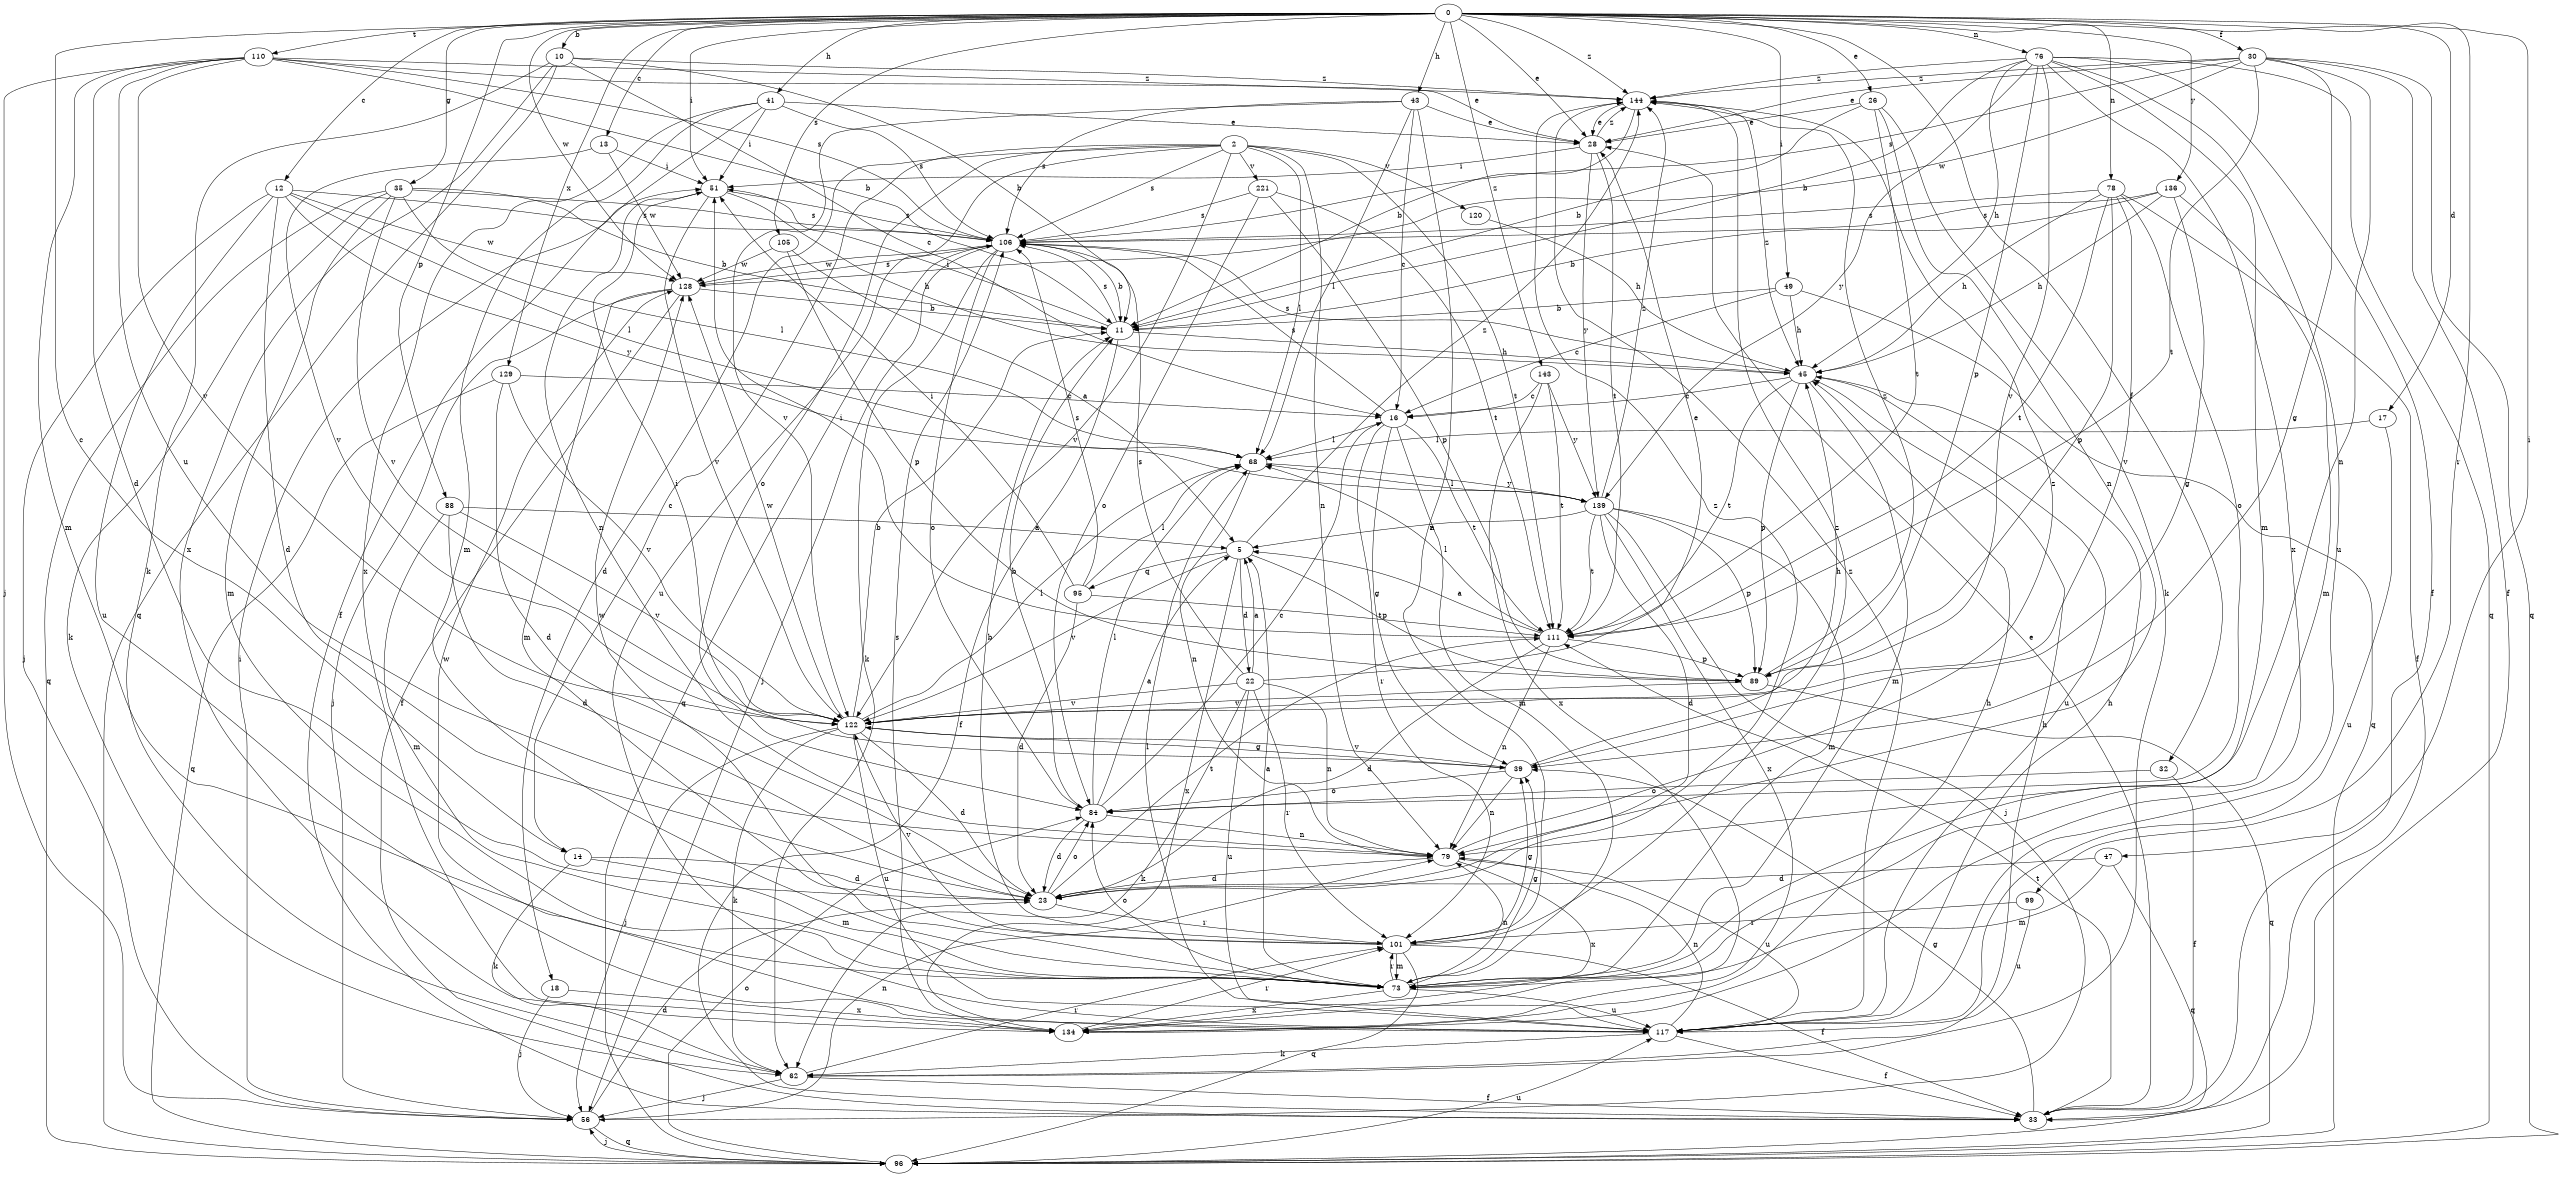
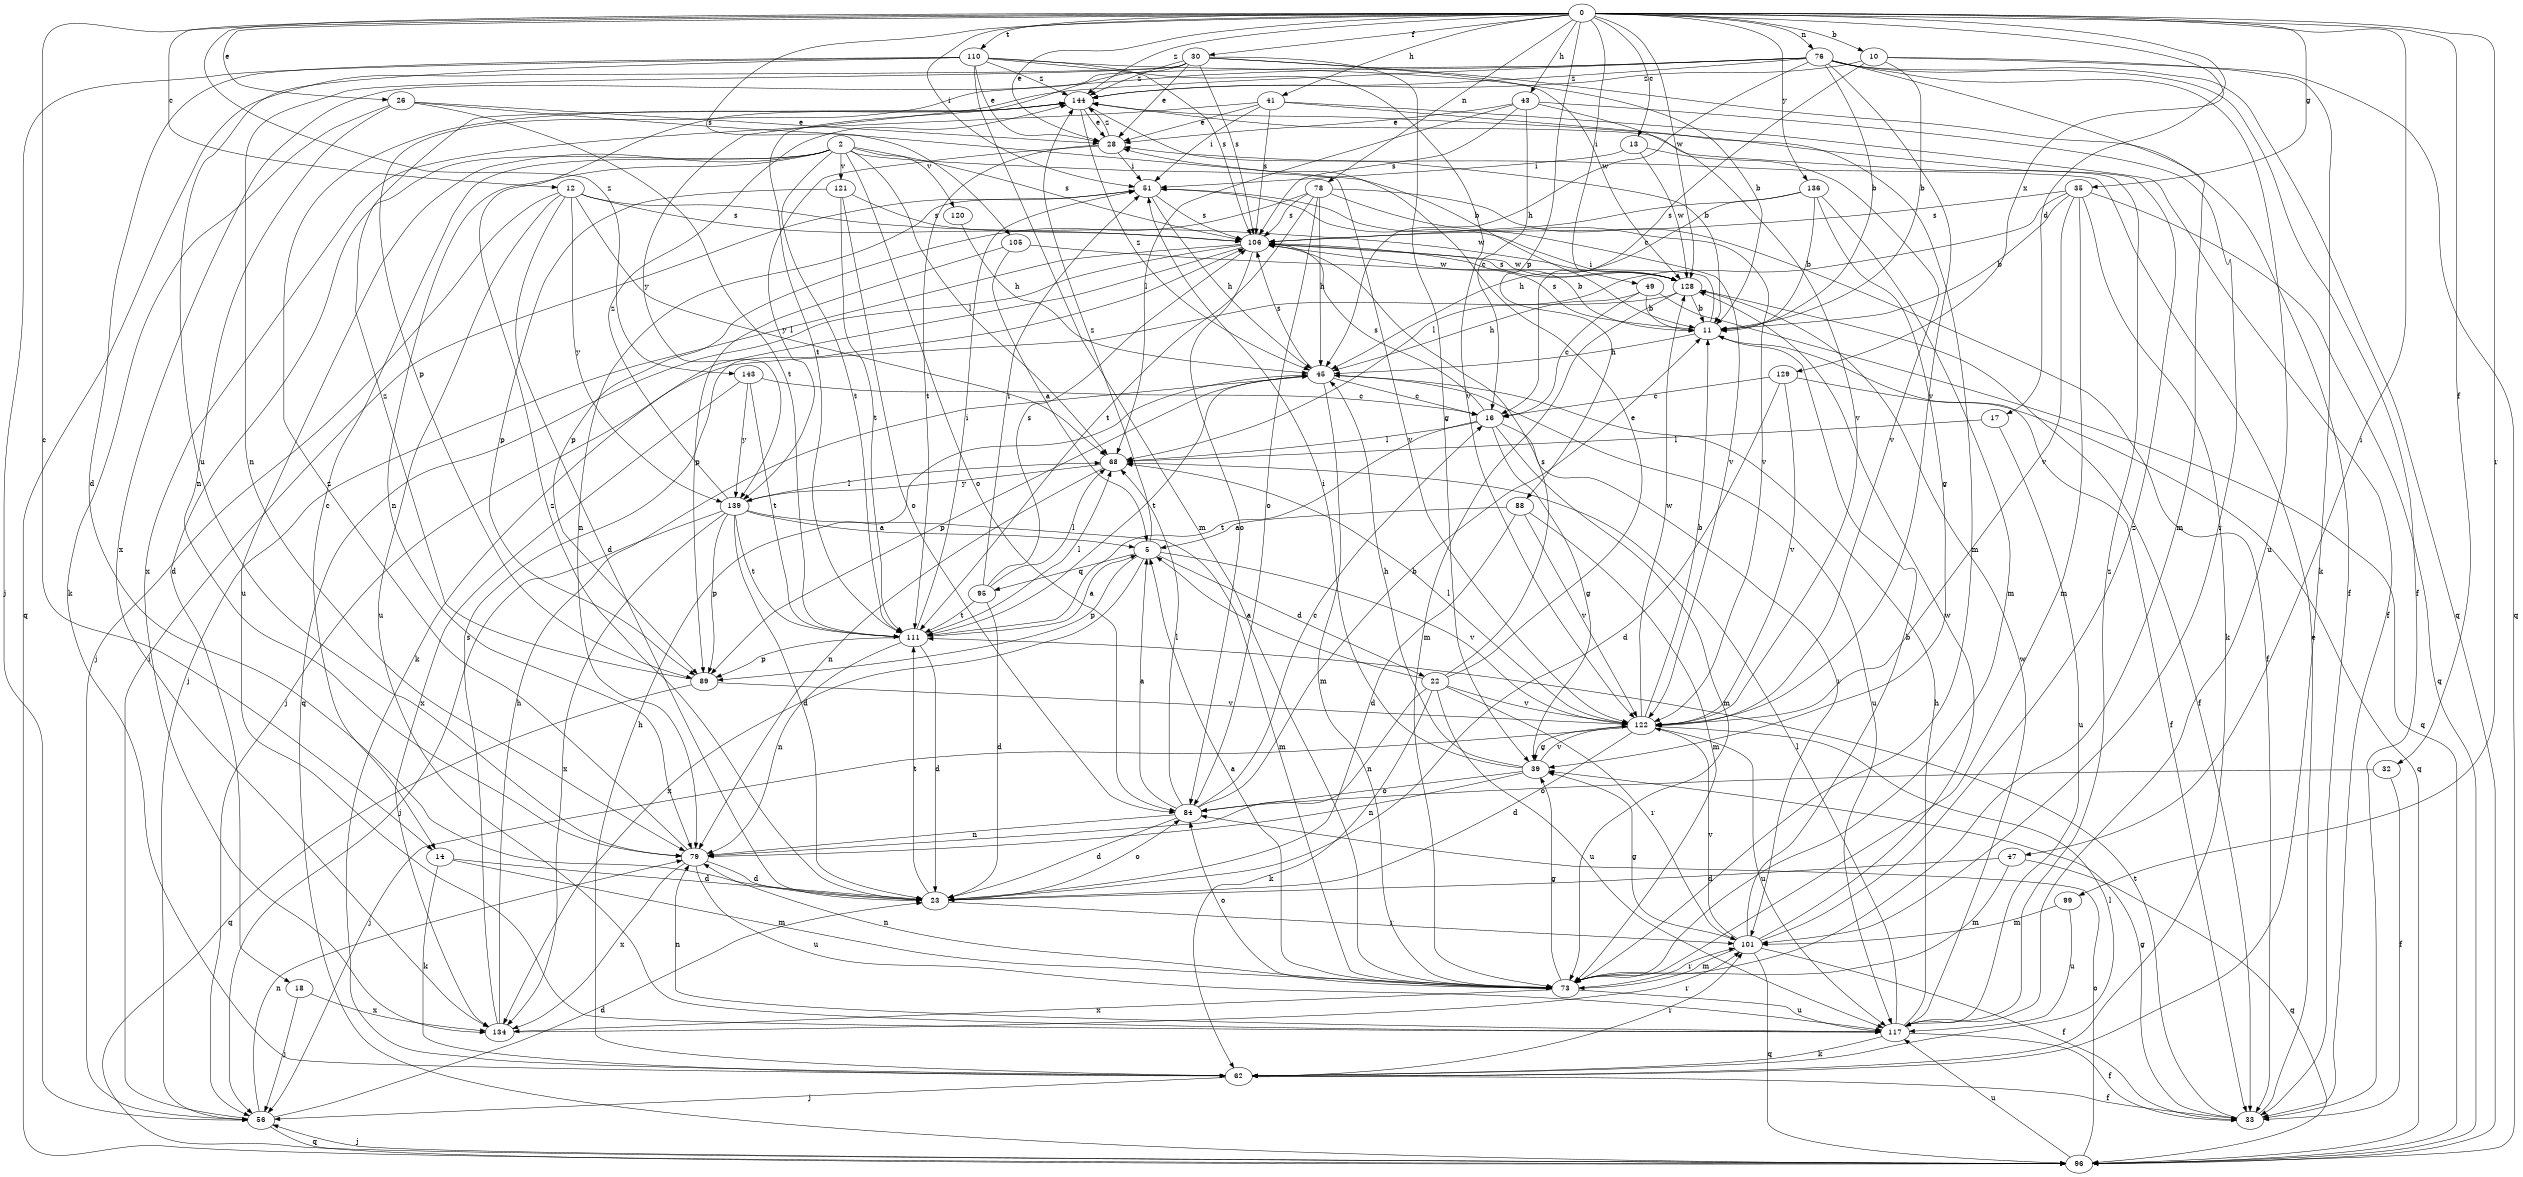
node "221": label "221" -> "121"
edge "10" -> "134": removed, label "x"
edge "122" -> "62": label "k" -> "l"
edge "99" -> "101": label "r" -> "m"
